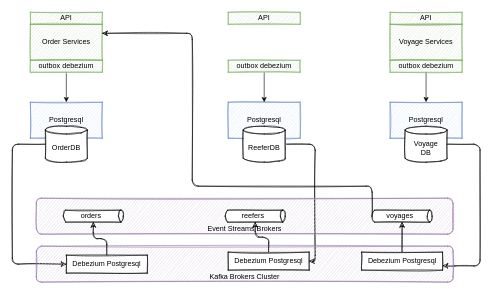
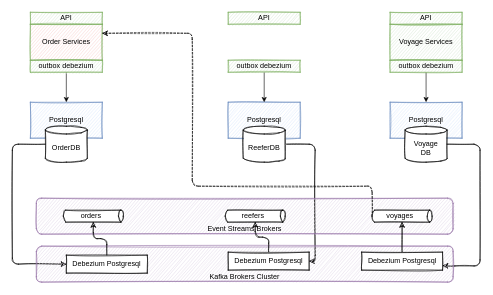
node "Order Services": fillcolor #d5e8d4 -> #f8cecc
edge "voyages" -> "Order Services": style solid -> dashed
